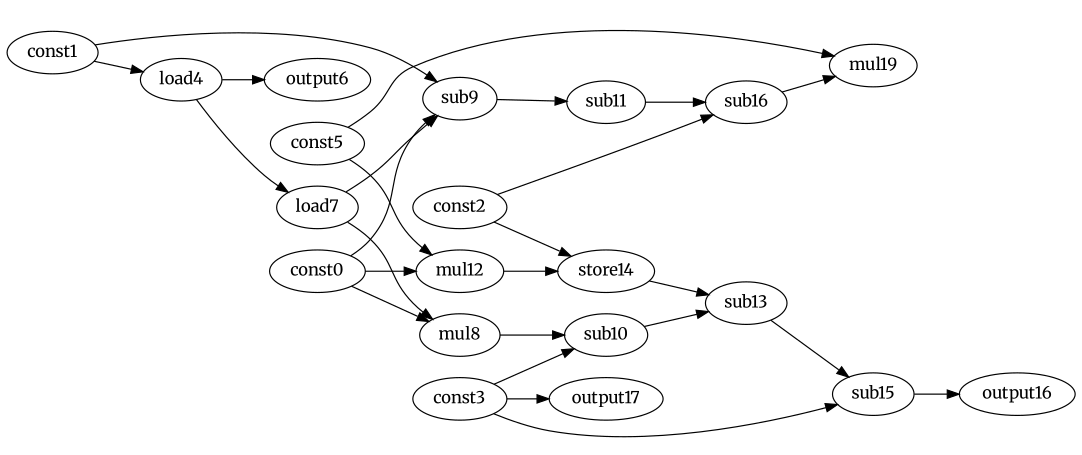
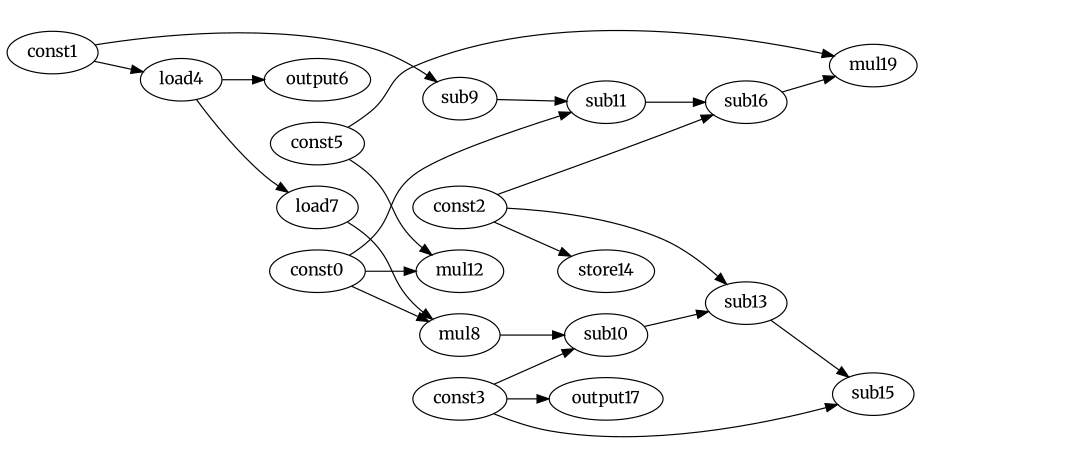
edge "load7" -> "sub9": removed
edge "const0" -> "sub9": now "const0" -> "sub11"
edge "mul12" -> "store14": removed
edge "store14" -> "sub13": now "const2" -> "sub13"
node "output16": removed
